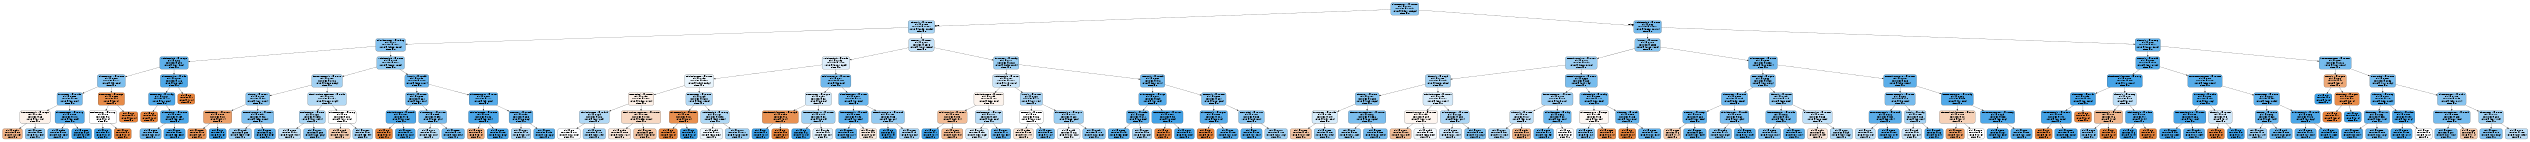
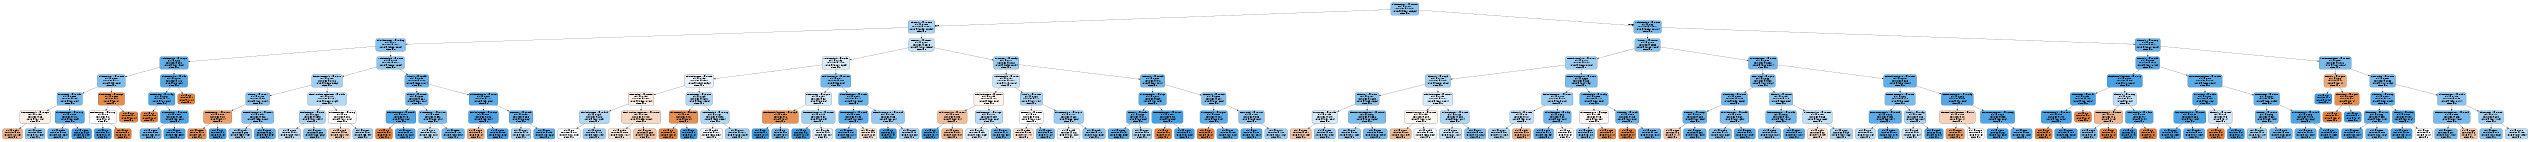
node "gini = 0.0 samples = 5 value = [8, 0] class = 0": fillcolor #e58139 -> #72b9ec
